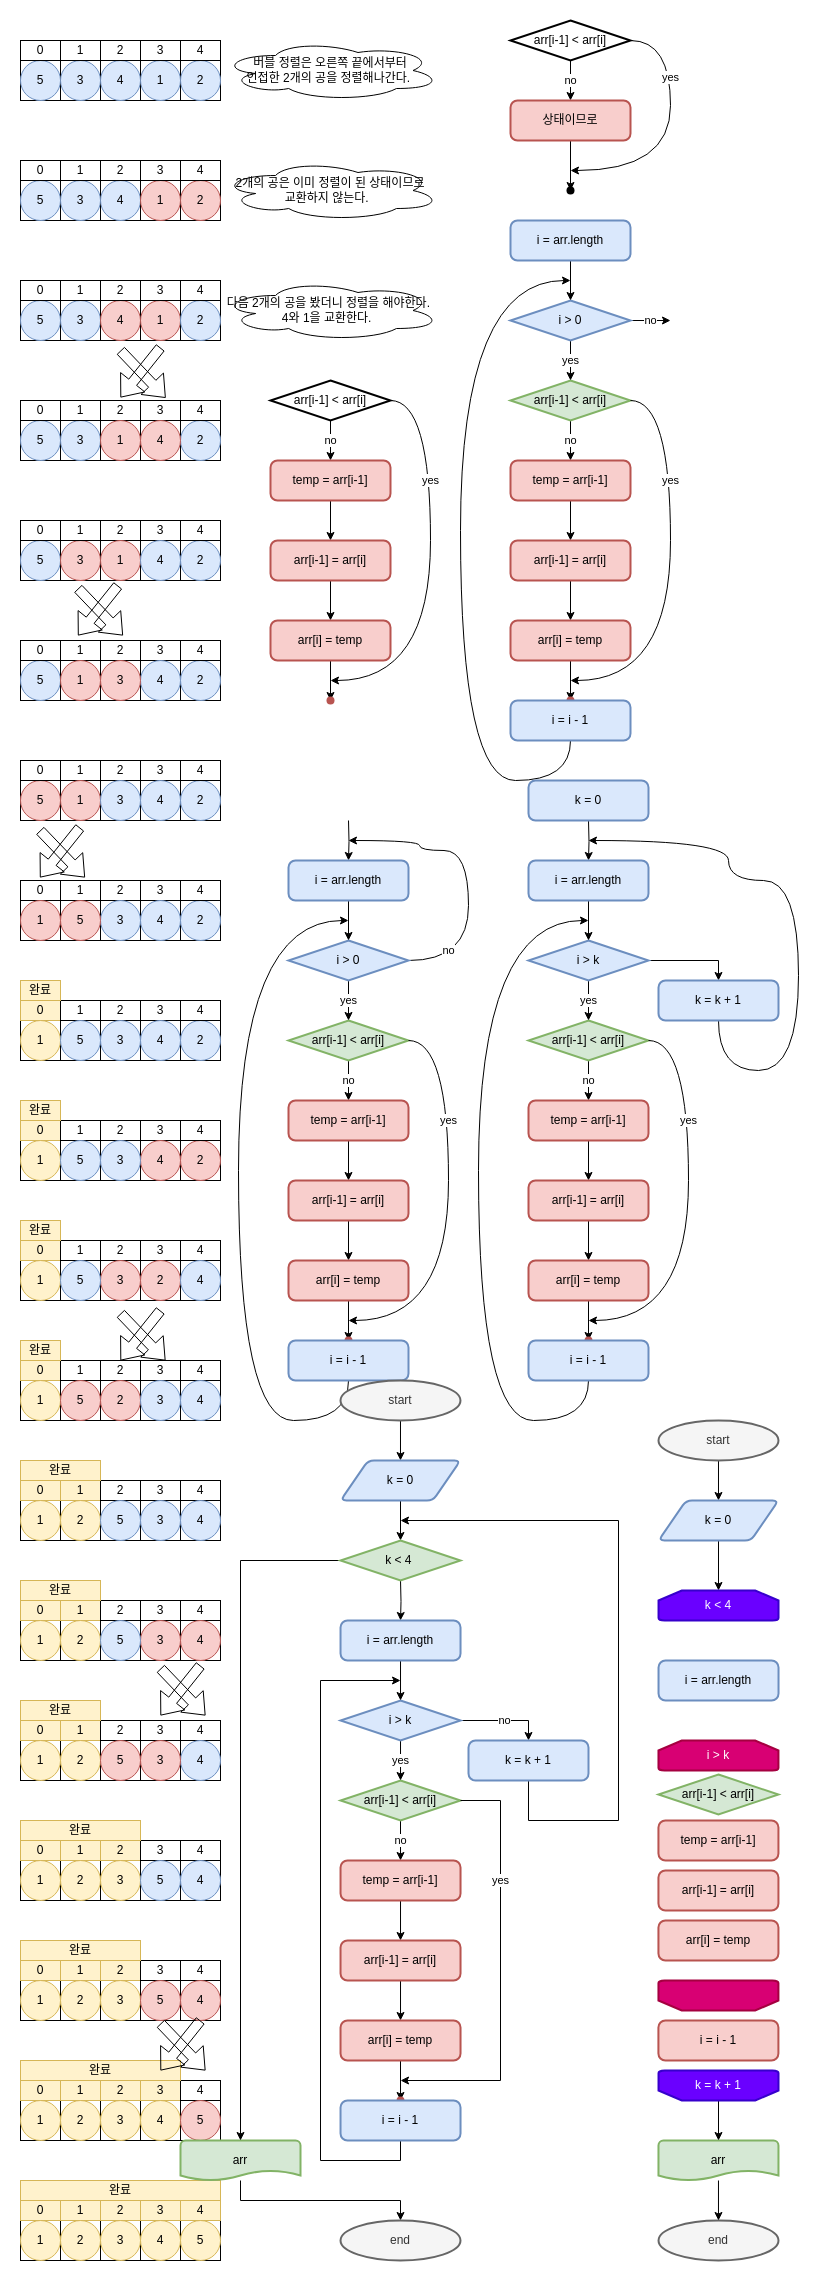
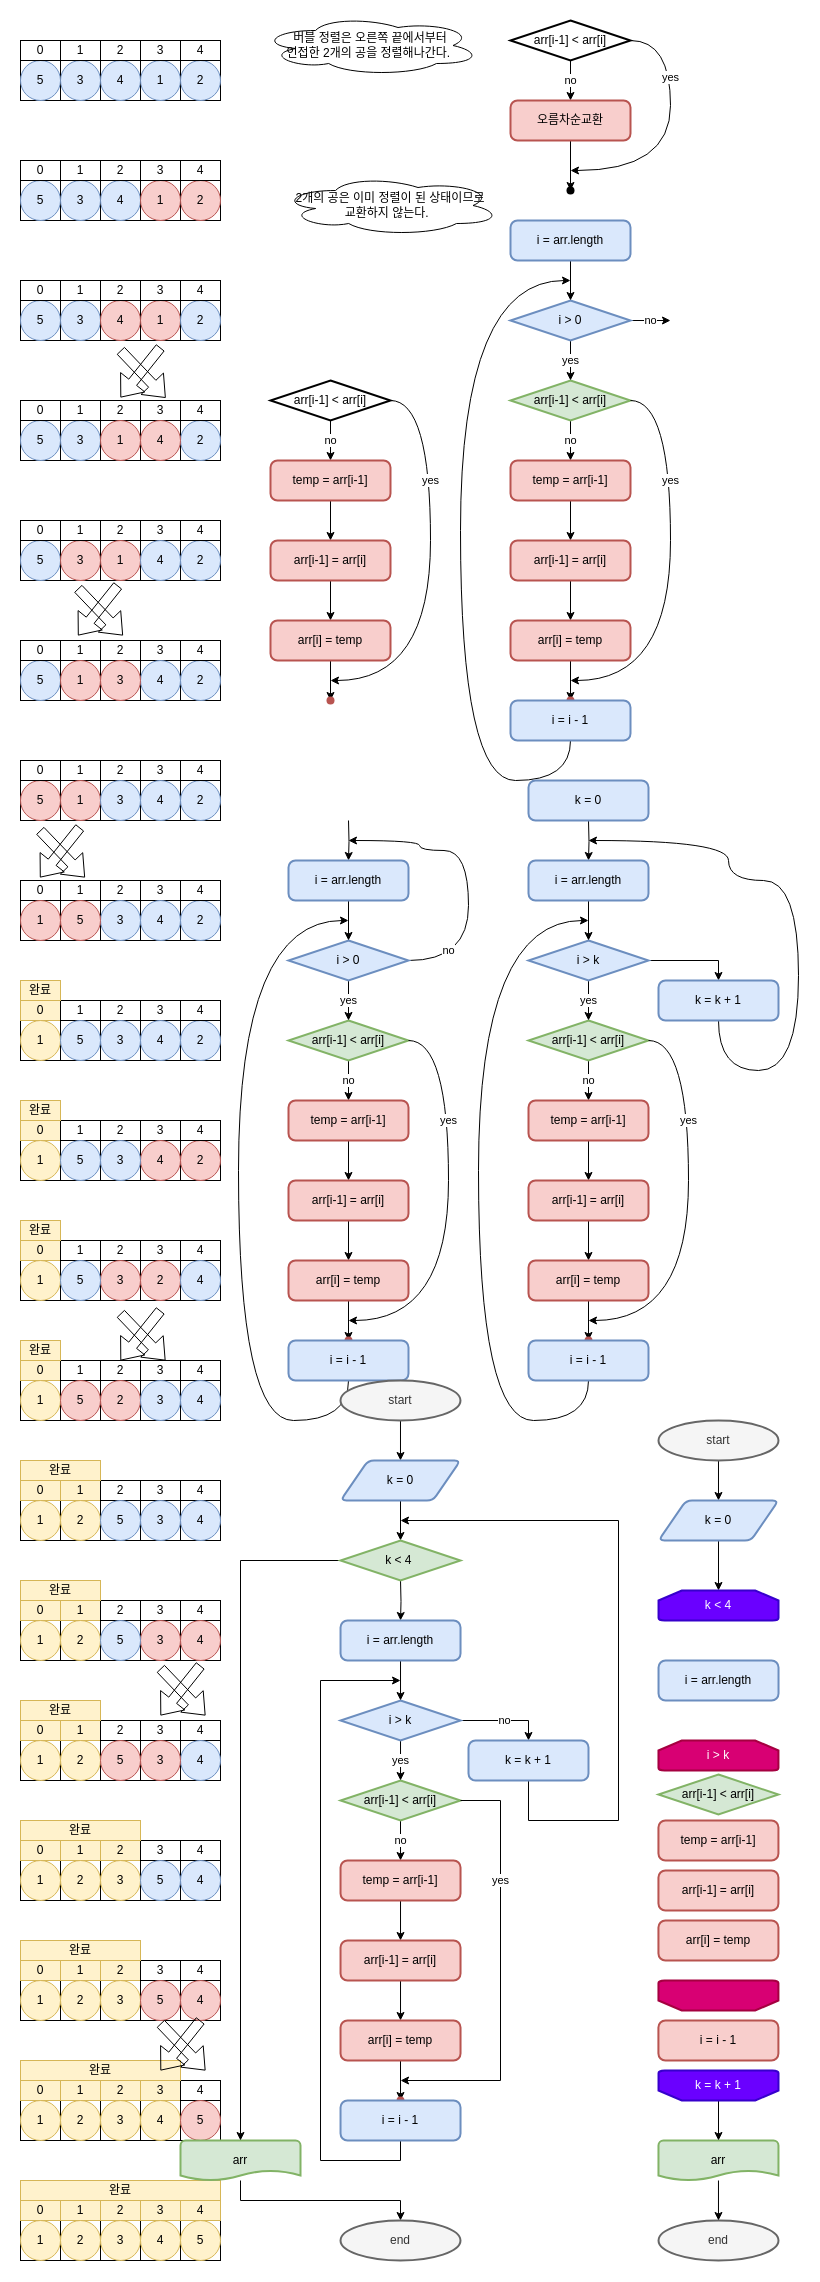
node "버블 정렬은 오른쪽 끝에서부터 인접한 2개의 공을 정렬해나간다.": moved (331, 71) -> (371, 46)
node "상태이므로": label "상태이므로" -> "오름차순교환"
node "2개의 공은 이미 정렬이 된 상태이므로 교환하지 않는다.": moved (331, 191) -> (391, 206)
node "다음 2개의 공을 봤더니 정렬을 해야한다. 4와 1을 교환한다.": removed
